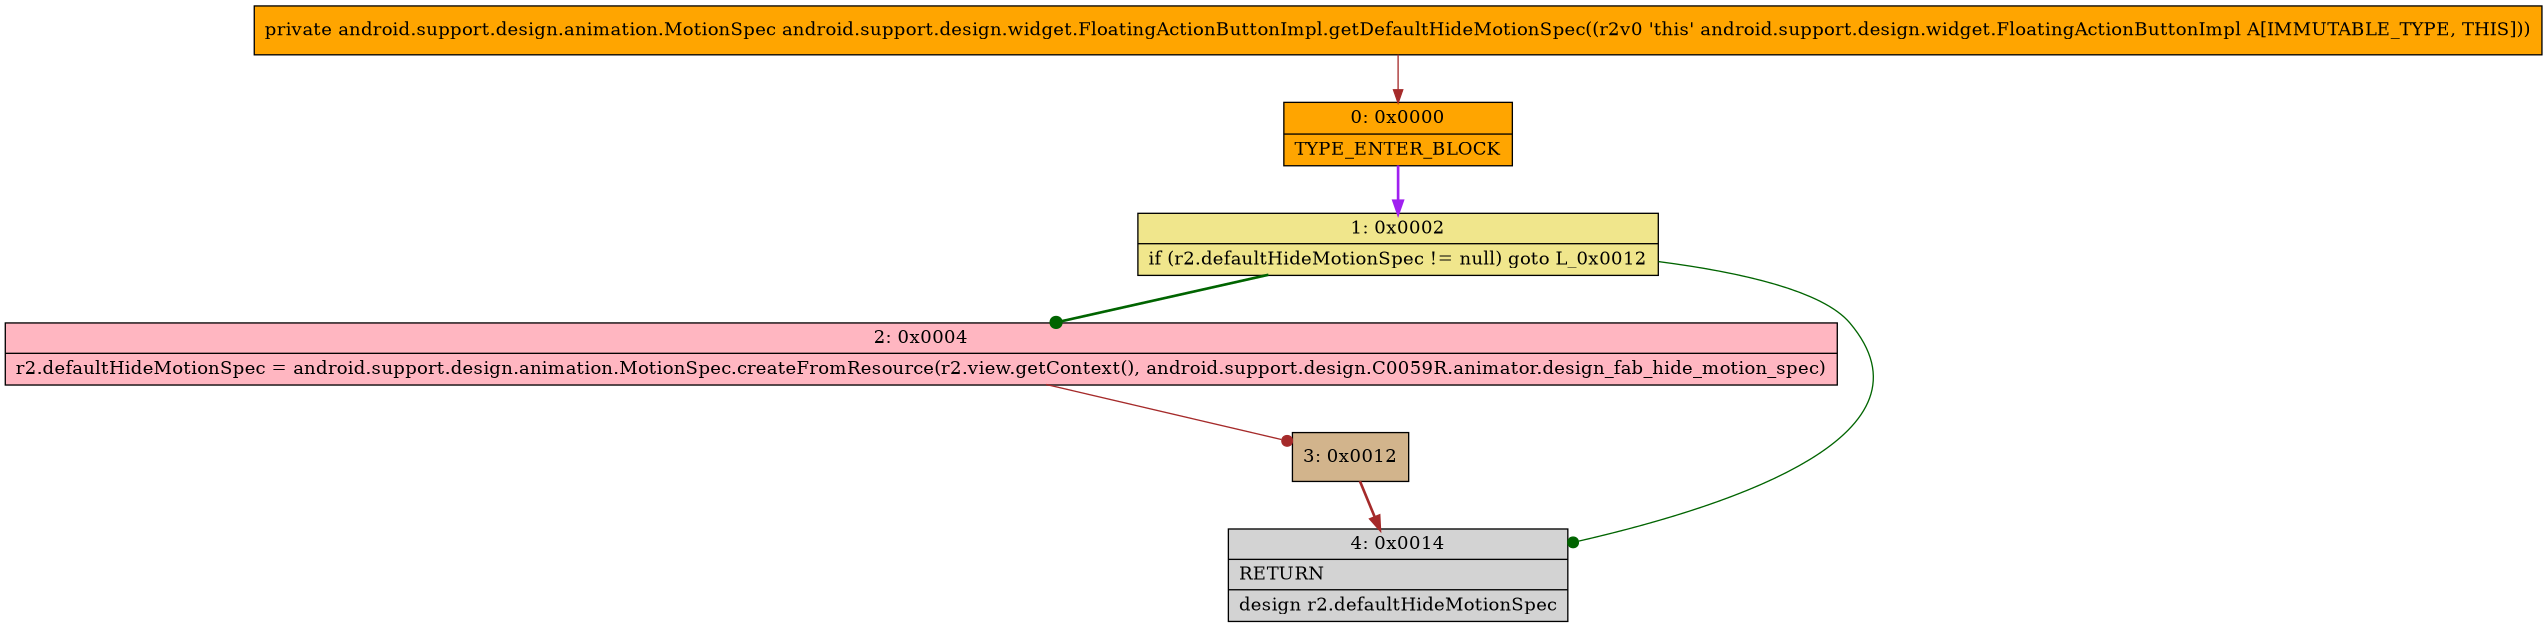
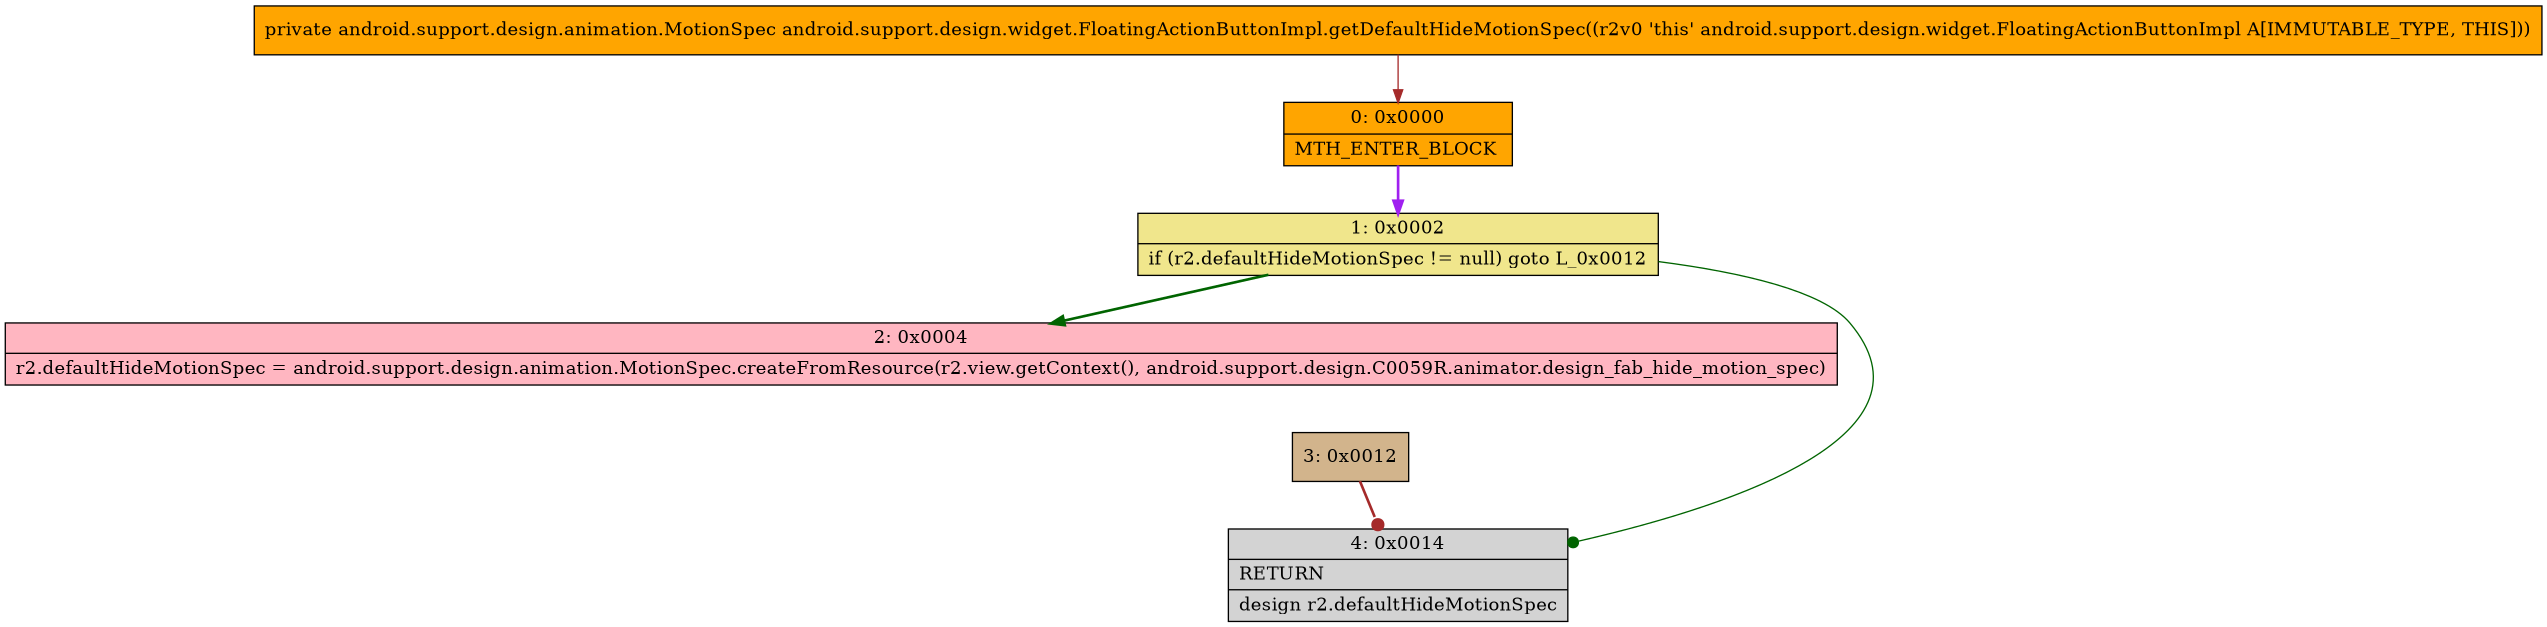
node "0: 0x0000": text "TYPE_ENTER_BLOCK" -> "MTH_ENTER_BLOCK"
edge "1: 0x0002" -> "2: 0x0004": arrowhead dot -> normal
edge "2: 0x0004" -> "3: 0x0012": removed
edge "3: 0x0012" -> "4: 0x0014": arrowhead normal -> dot
